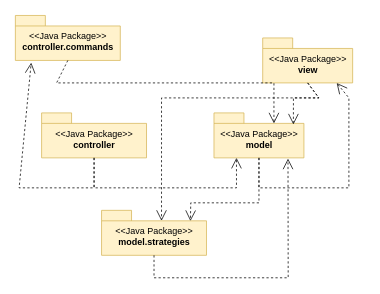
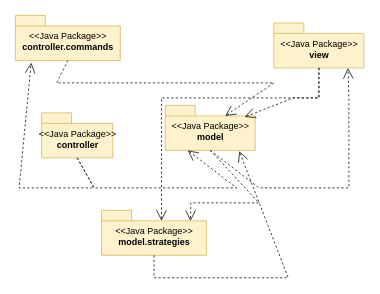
node "<<Java Package>> view": moved (308, 60) -> (319, 45)
node "<<Java Package>> controller": size 105x45 -> 71x45
node "<<Java Package>> model": moved (259, 135) -> (210, 128)
